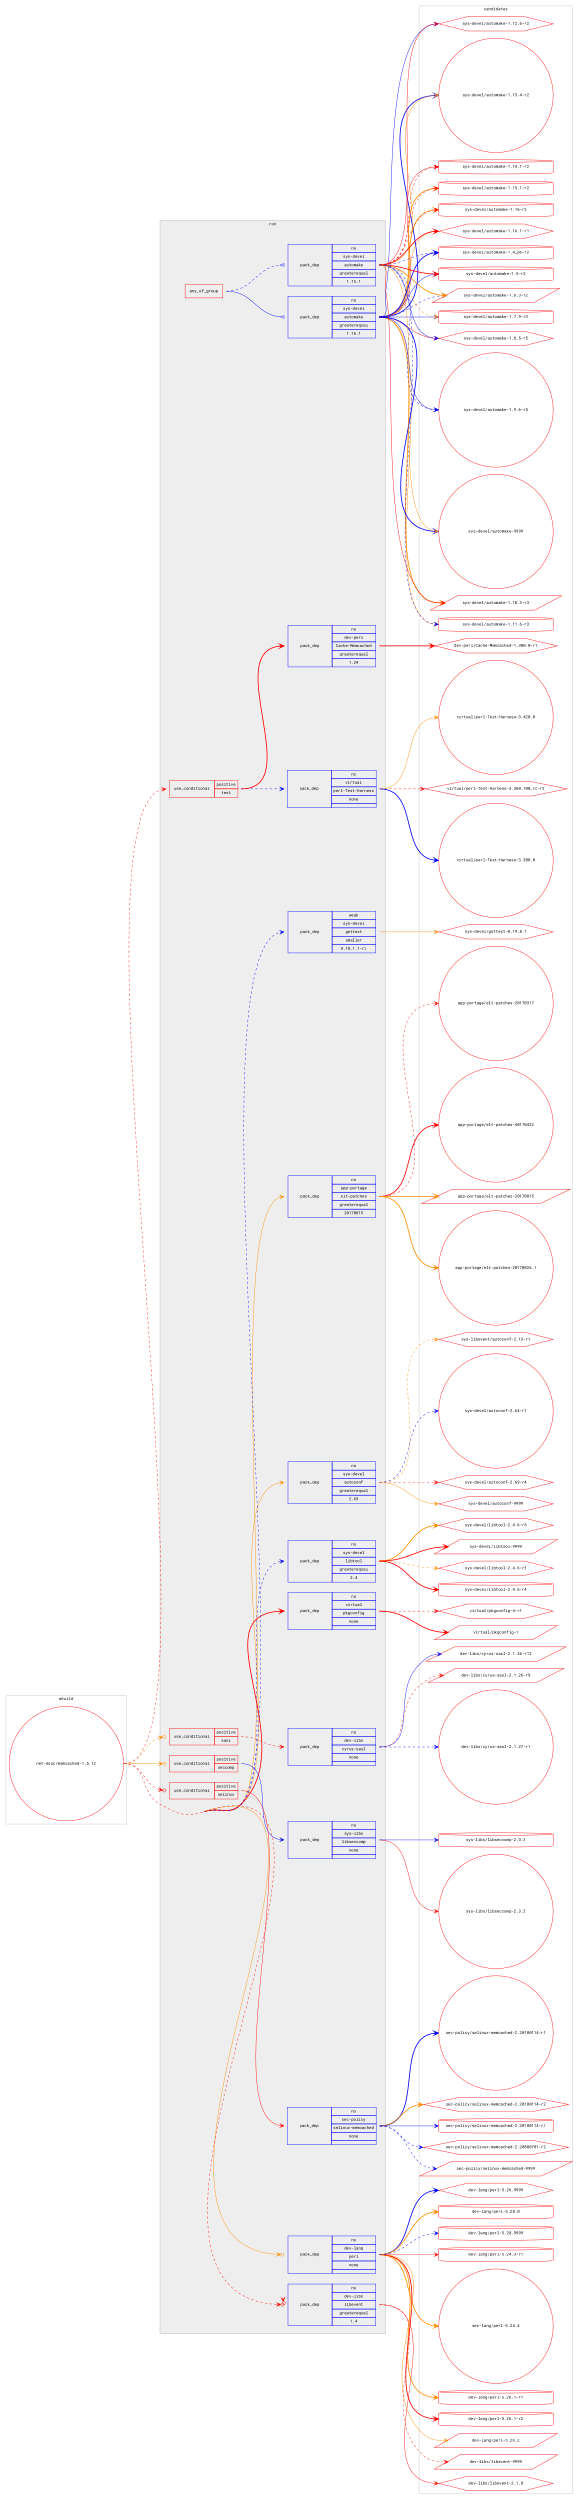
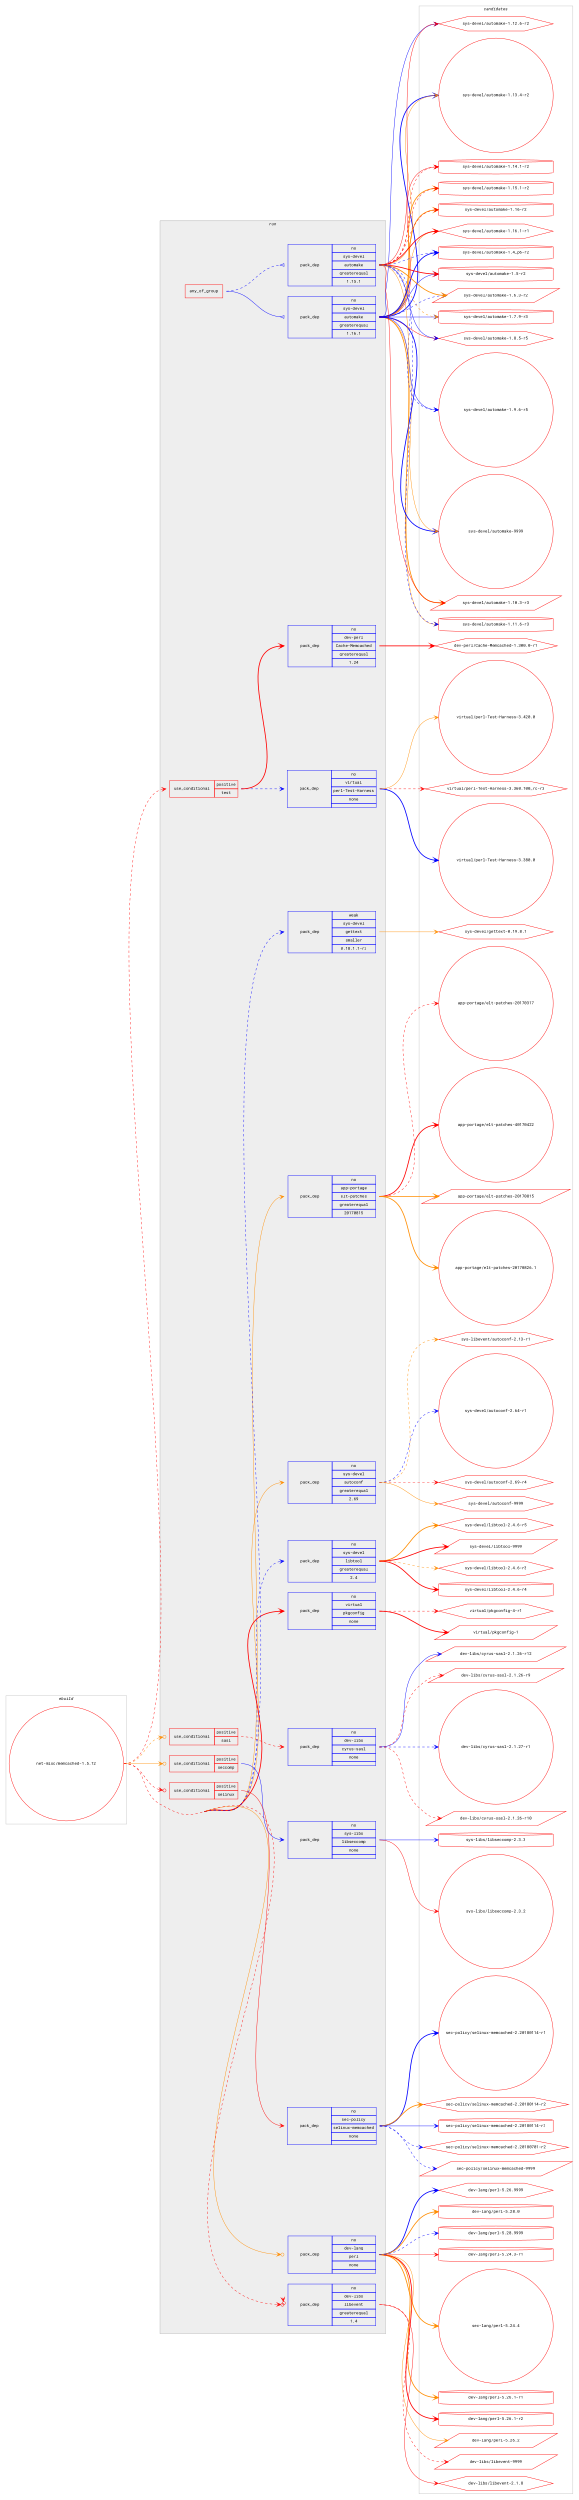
node "dev-libs/cyrus-sasl-2.1.26-r10": added
node "sec-policy/selinux-memcached-2.20880701-r2": label "sec-policy/selinux-memcached-2.20880701-r2" -> "sec-policy/selinux-memcached-2.20180701-r2"
